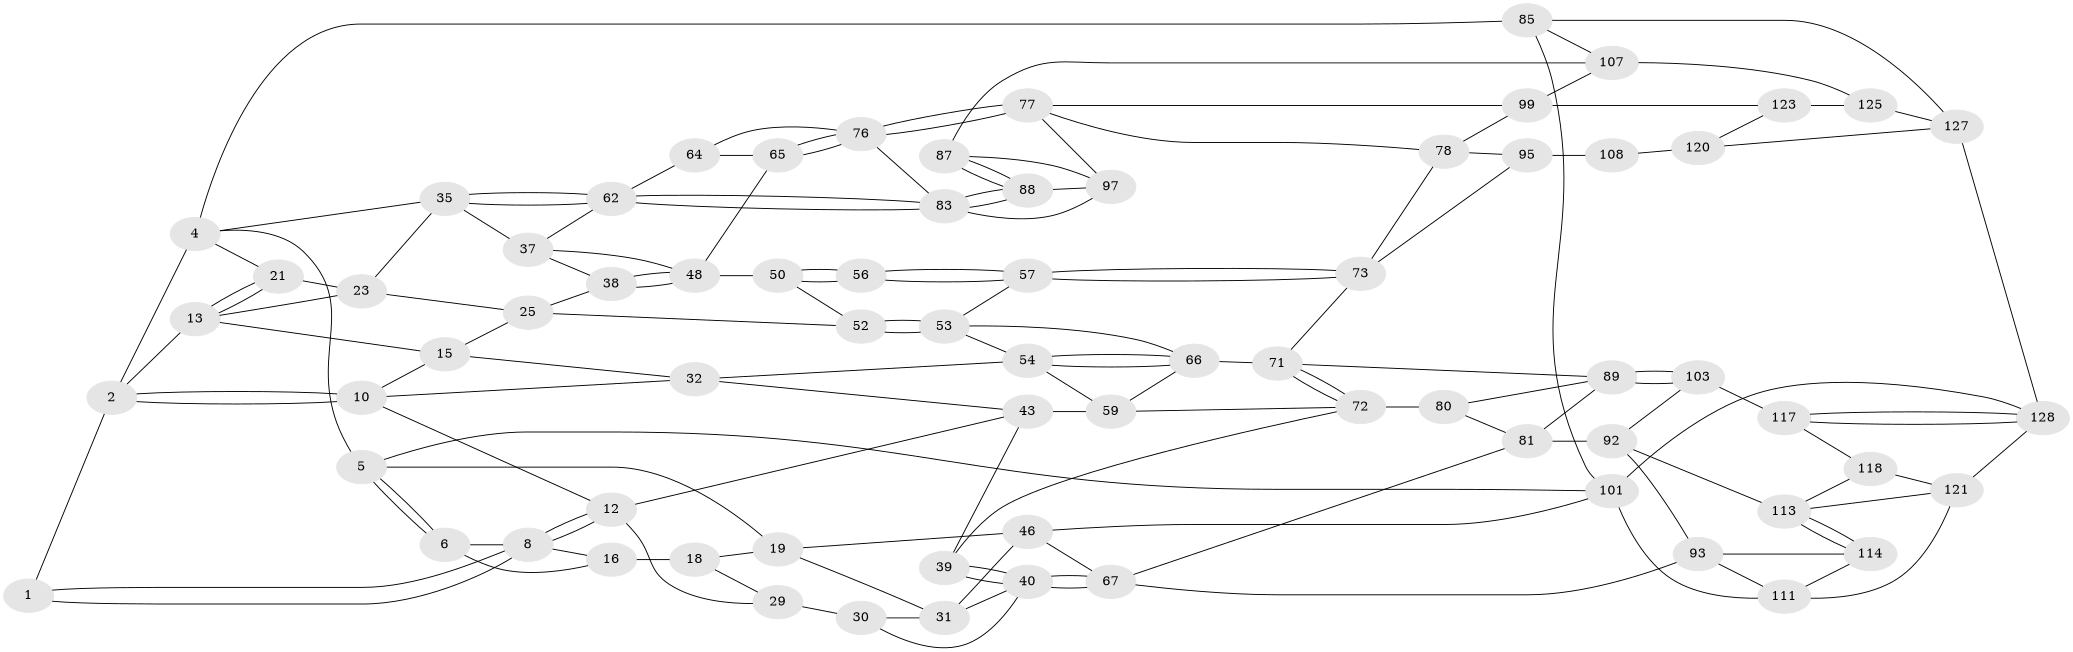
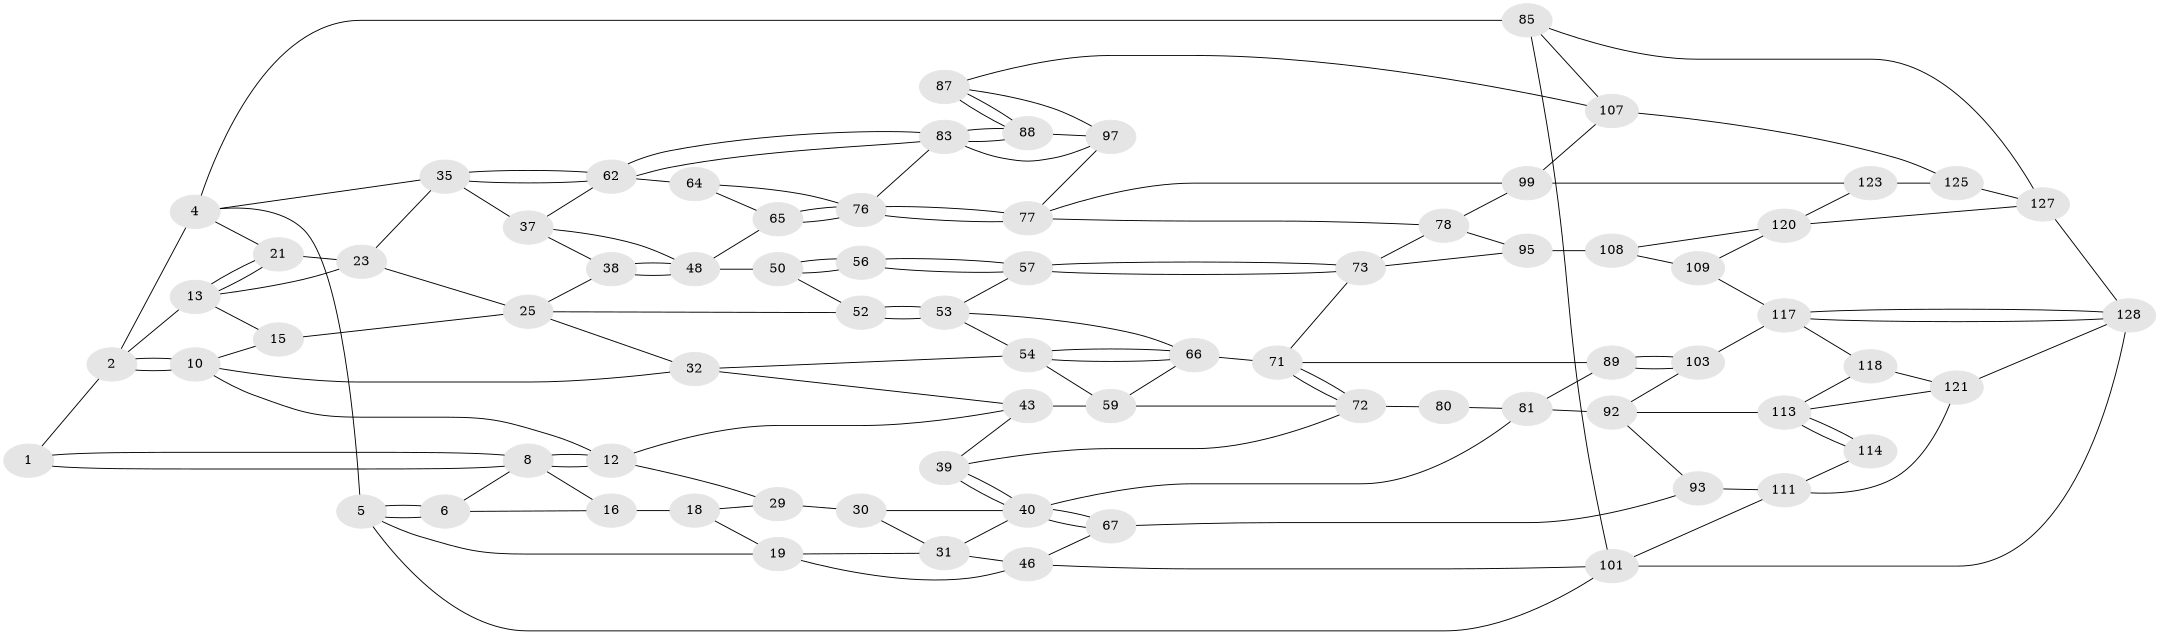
node "109": added
edge "15" -- "32": now "25" -- "32"
edge "89" -- "80": removed
edge "81" -- "67": now "81" -- "40"
edge "93" -- "114": removed
